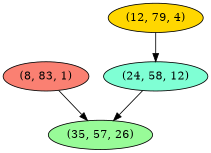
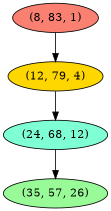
node "(24, 58, 12)": label "(24, 58, 12)" -> "(24, 68, 12)"
edge "(8, 83, 1)" -> "(35, 57, 26)": now "(8, 83, 1)" -> "(12, 79, 4)"
